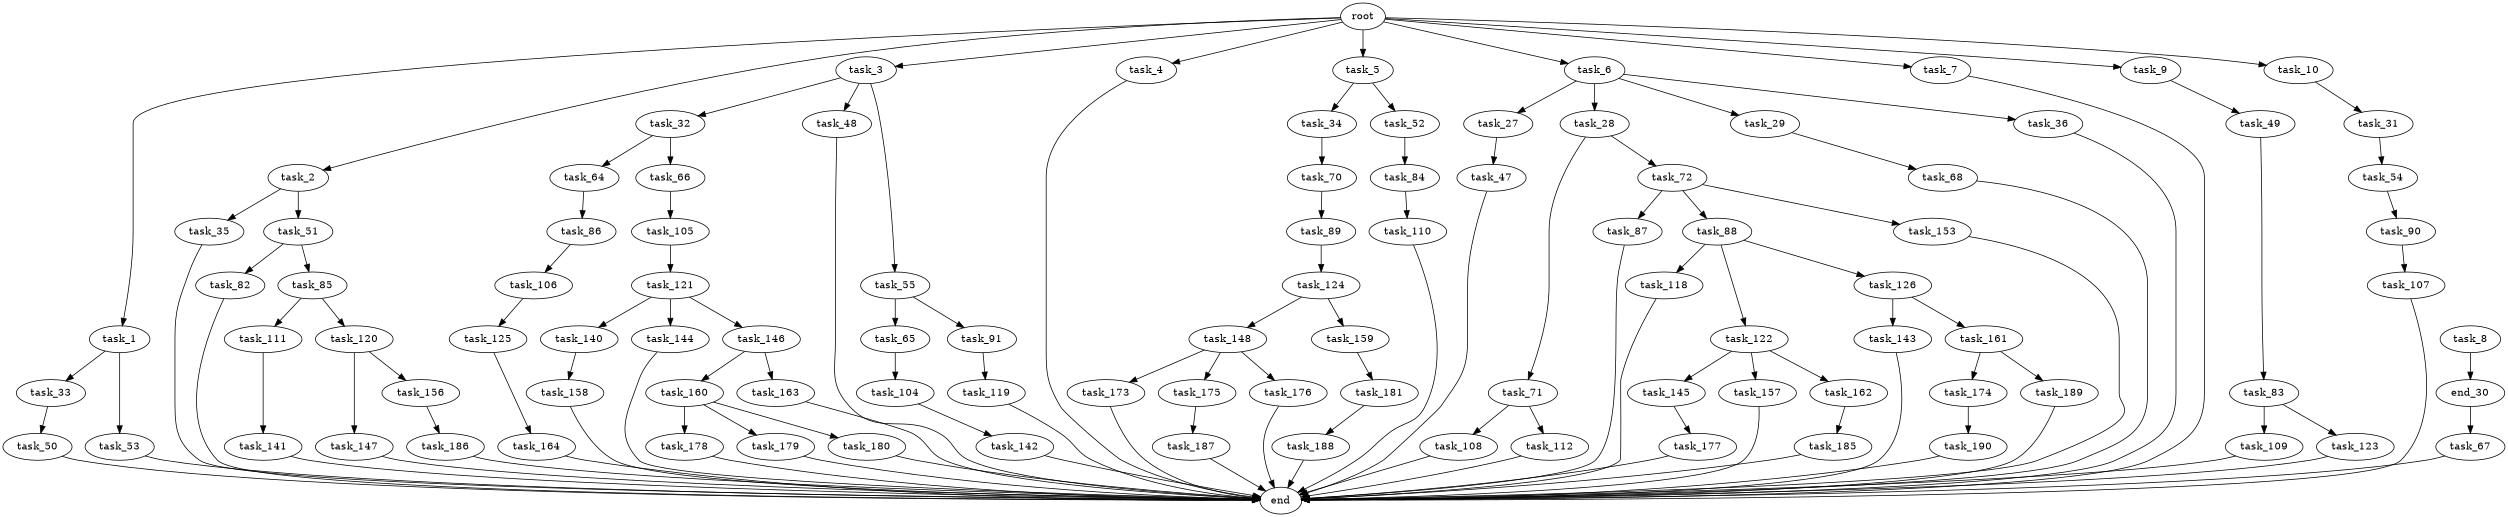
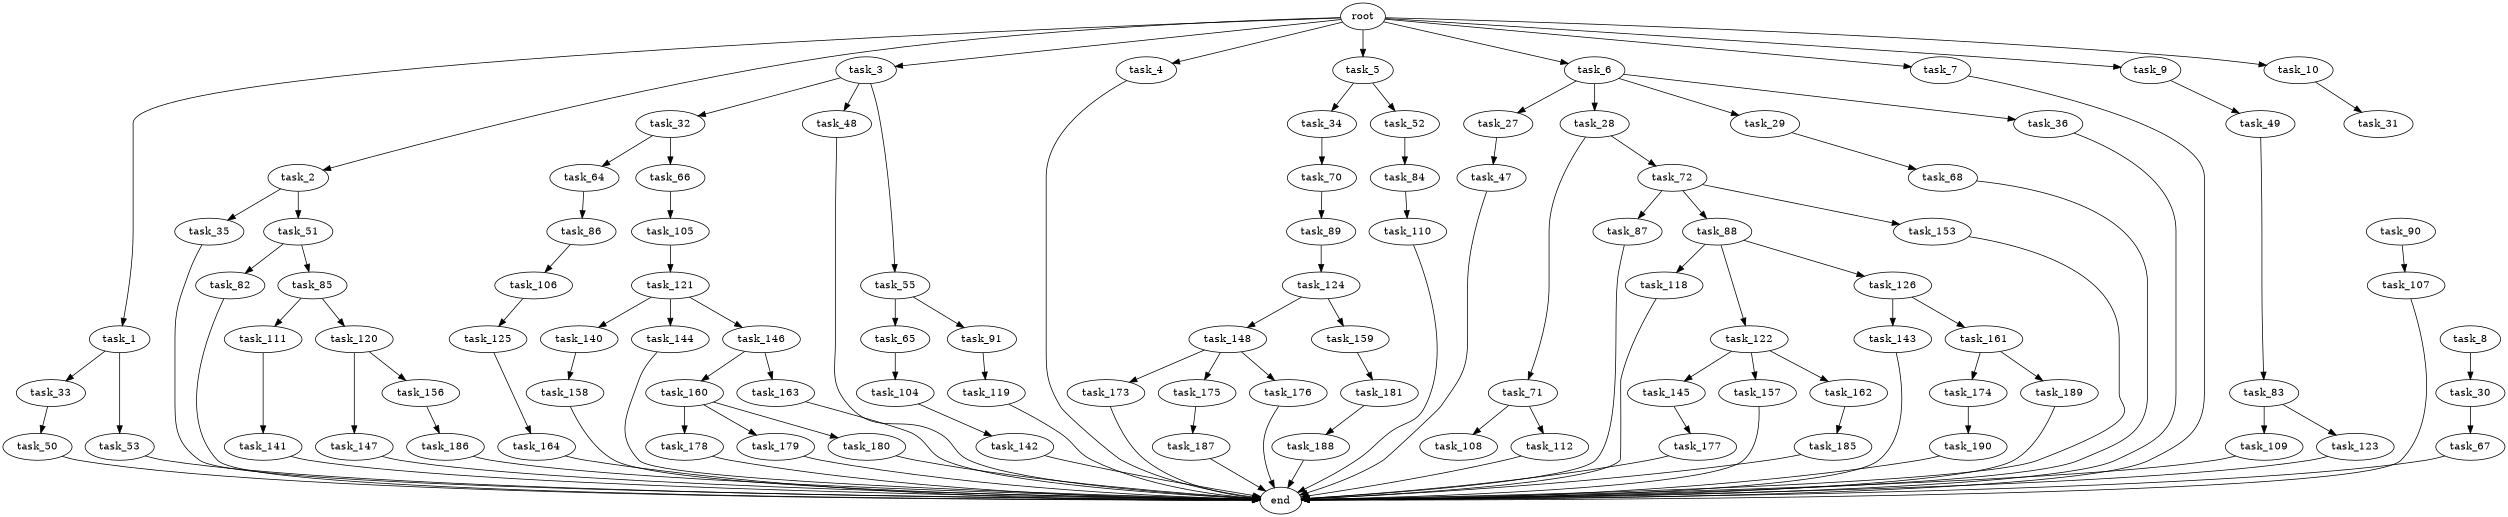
node "task_54": removed
node "end_30": label "end_30" -> "task_30"
edge "task_108" -> "end": removed
